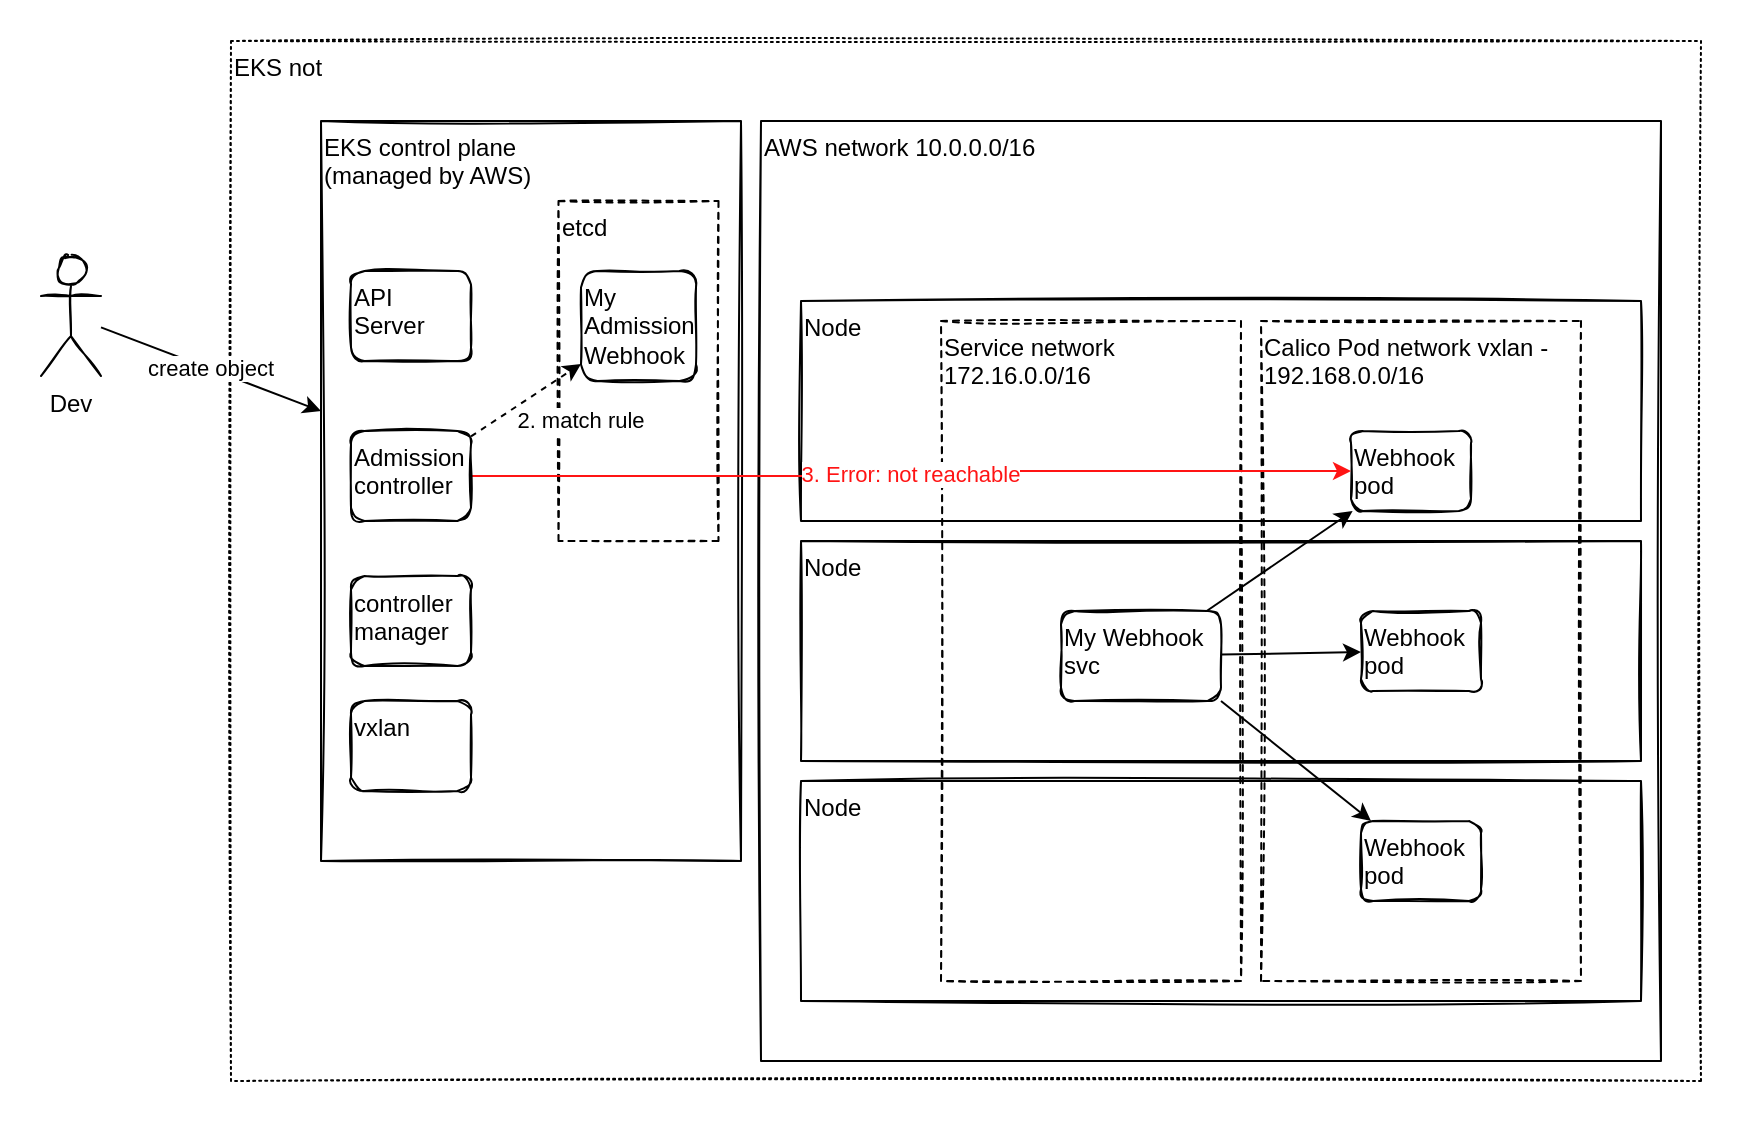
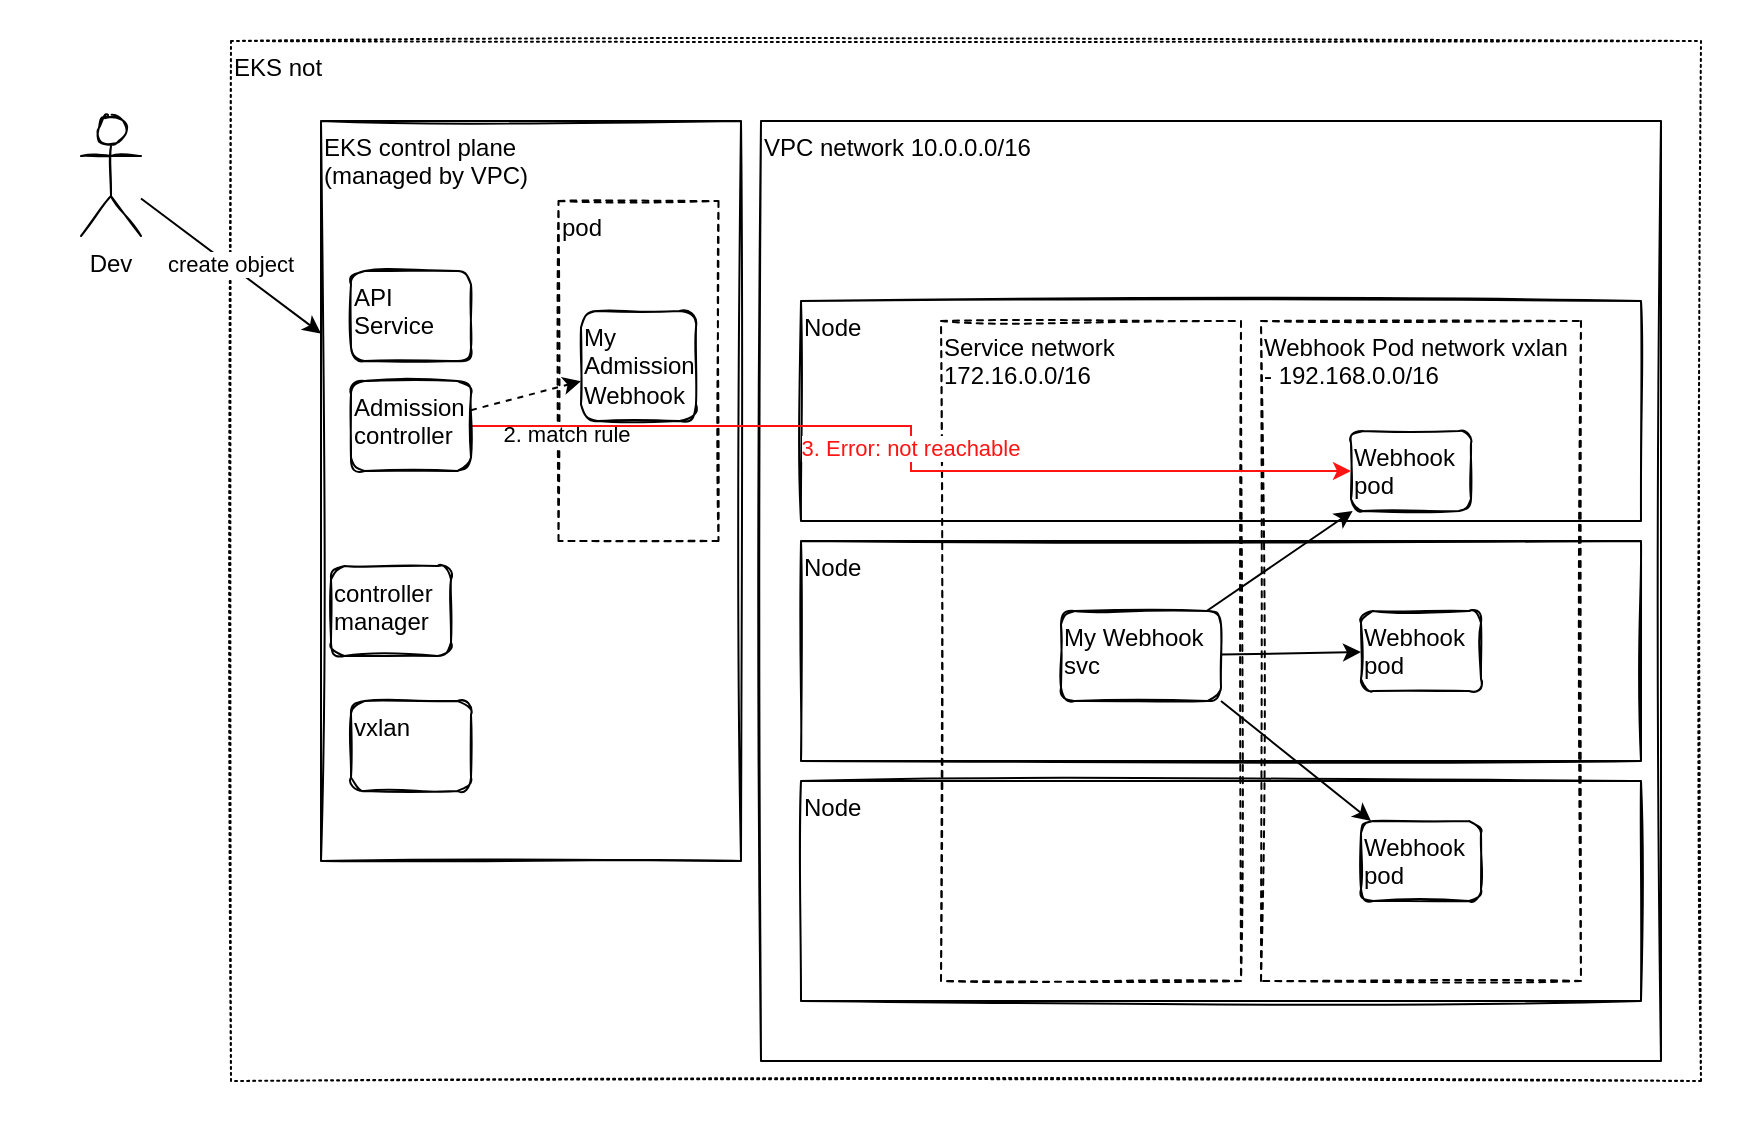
node "AWS network 10.0.0.0/16": label "AWS network 10.0.0.0/16" -> "VPC network 10.0.0.0/16"
node "EKS control plane (managed by AWS)": label "EKS control plane (managed by AWS)" -> "EKS control plane (managed by VPC)"
node "etcd": label "etcd" -> "pod"
node "API Server": label "API Server" -> "API Service"
node "Dev": moved (71, 316) -> (111, 176)
node "My Admission Webhook": moved (639, 326) -> (639, 366)
node "Calico Pod network vxlan - 192.168.0.0/16": label "Calico Pod network vxlan - 192.168.0.0/16" -> "Webhook Pod network vxlan - 192.168.0.0/16"
node "Admission controller": moved (411, 476) -> (411, 426)
node "controller manager": moved (411, 621) -> (391, 611)
